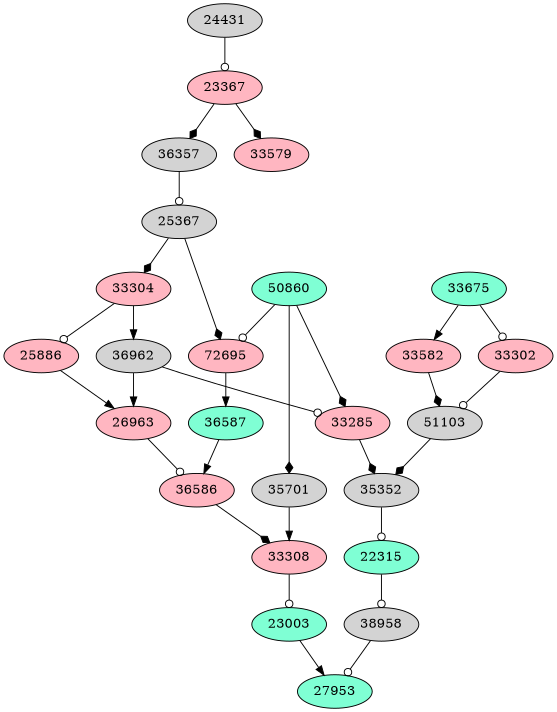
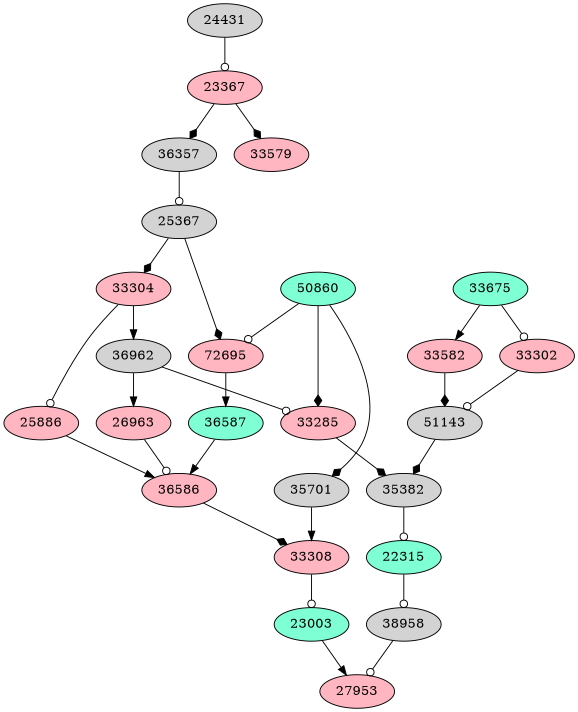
edge "25886" -> "26963": now "25886" -> "36586"
node "51103": label "51103" -> "51143"
node "35352": label "35352" -> "35382"
node "27953": fillcolor aquamarine -> lightpink
